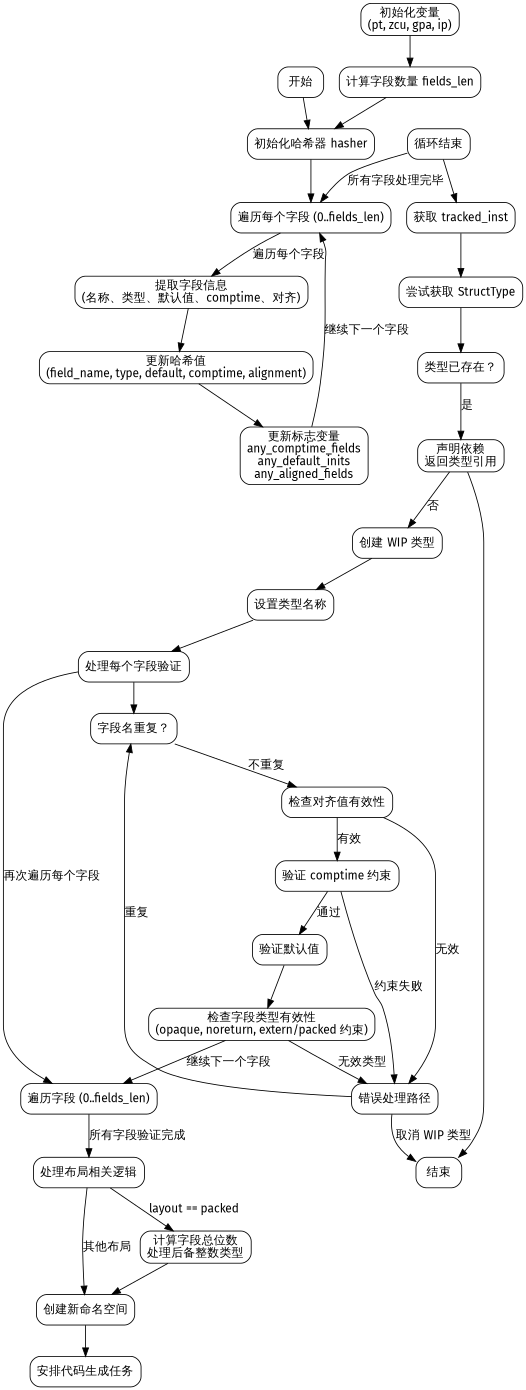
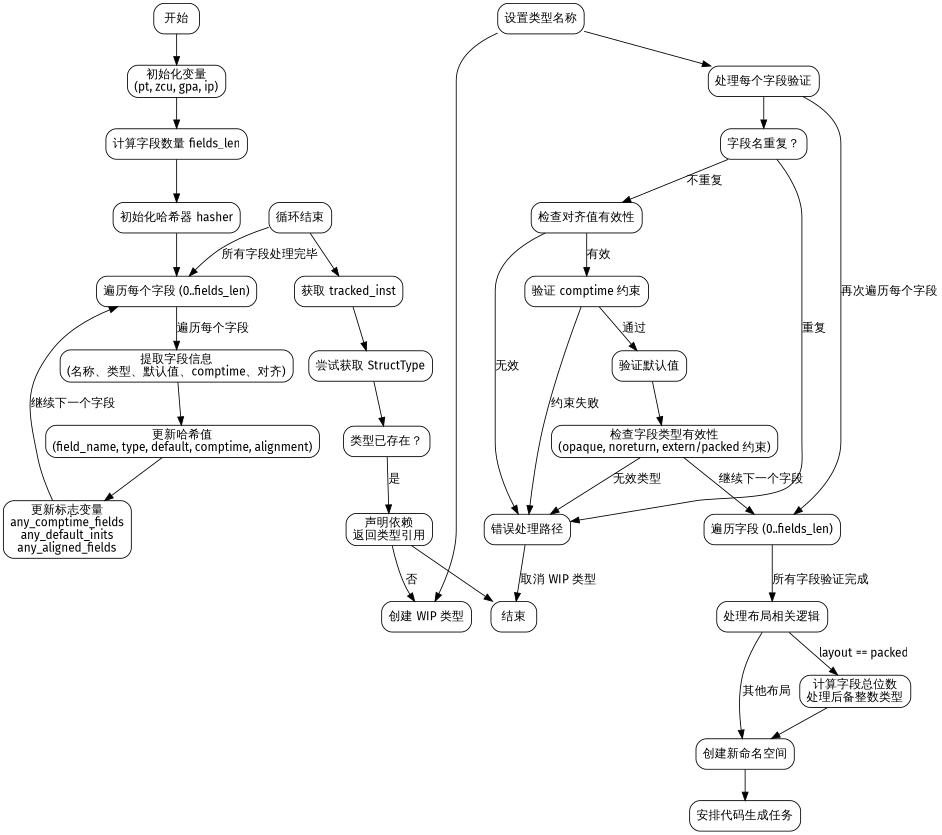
edge "开始" -> "初始化哈希器 hasher": now "开始" -> "初始化变量 (pt, zcu, gpa, ip)"
edge "创建 WIP 类型" -> "设置类型名称": reversed
edge "错误处理路径" -> "字段名重复？": reversed
